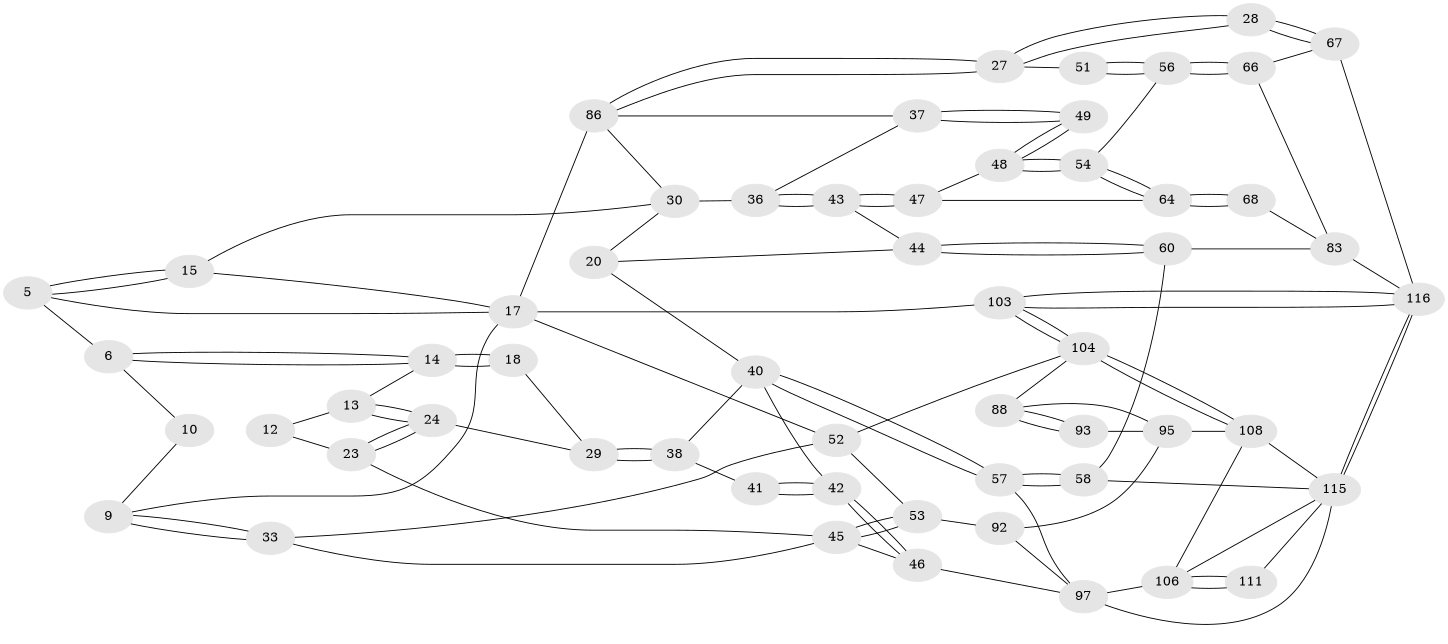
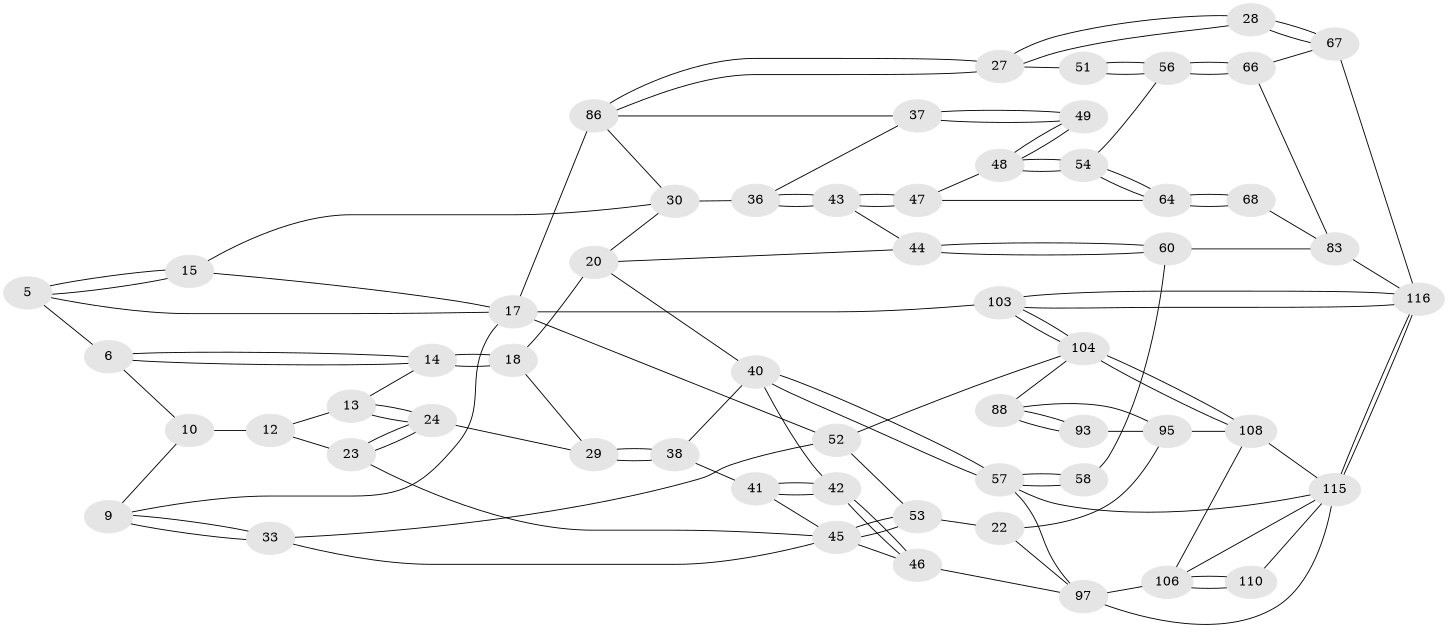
edge "20" -- "18": added
edge "10" -- "12": added
edge "58" -- "115": now "57" -- "115"
edge "41" -- "45": added
node "92": label "92" -> "22"
node "111": label "111" -> "110"
